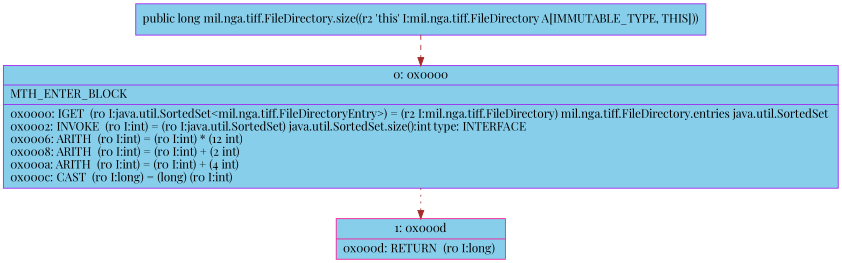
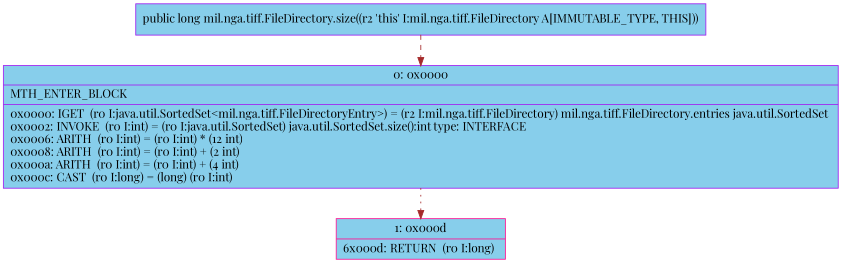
node "1: 0x000d": text "0x000d: RETURN  (r0 I:long)" -> "6x000d: RETURN  (r0 I:long)"
